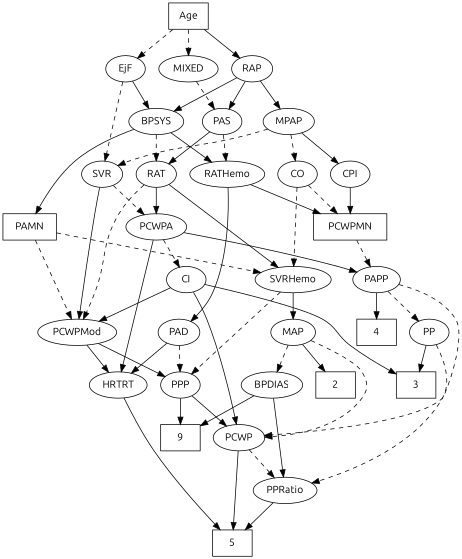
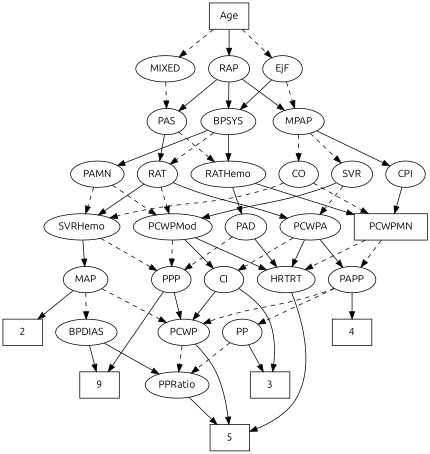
edge "EjF" -> "SVR": now "EjF" -> "MPAP"
node "PAMN": shape box -> ellipse
edge "PCWPMN" -> "HRTRT": added
edge "CI" -> "PCWPMod": reversed
edge "PCWPMod" -> "PPP": style solid -> dashed
